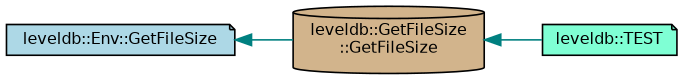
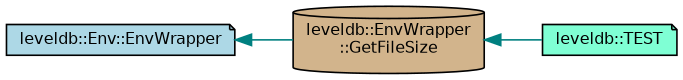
node "leveldb::Env::GetFileSize": label "leveldb::Env::GetFileSize" -> "leveldb::Env::EnvWrapper"
node "leveldb::GetFileSize ::GetFileSize": label "leveldb::GetFileSize ::GetFileSize" -> "leveldb::EnvWrapper ::GetFileSize"
